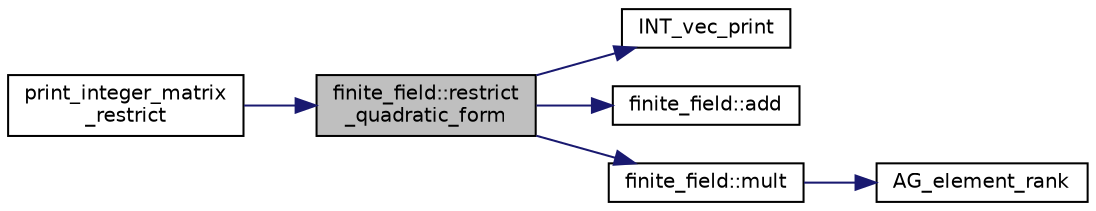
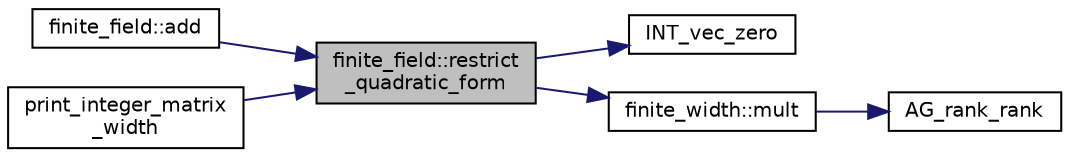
node "INT_vec_print": label "INT_vec_print" -> "INT_vec_zero"
node "print_integer_matrix _restrict": label "print_integer_matrix _restrict" -> "print_integer_matrix _width"
edge "finite_field::restrict _quadratic_form" -> "finite_field::add": reversed
node "finite_field::mult": label "finite_field::mult" -> "finite_width::mult"
node "AG_element_rank": label "AG_element_rank" -> "AG_rank_rank"
